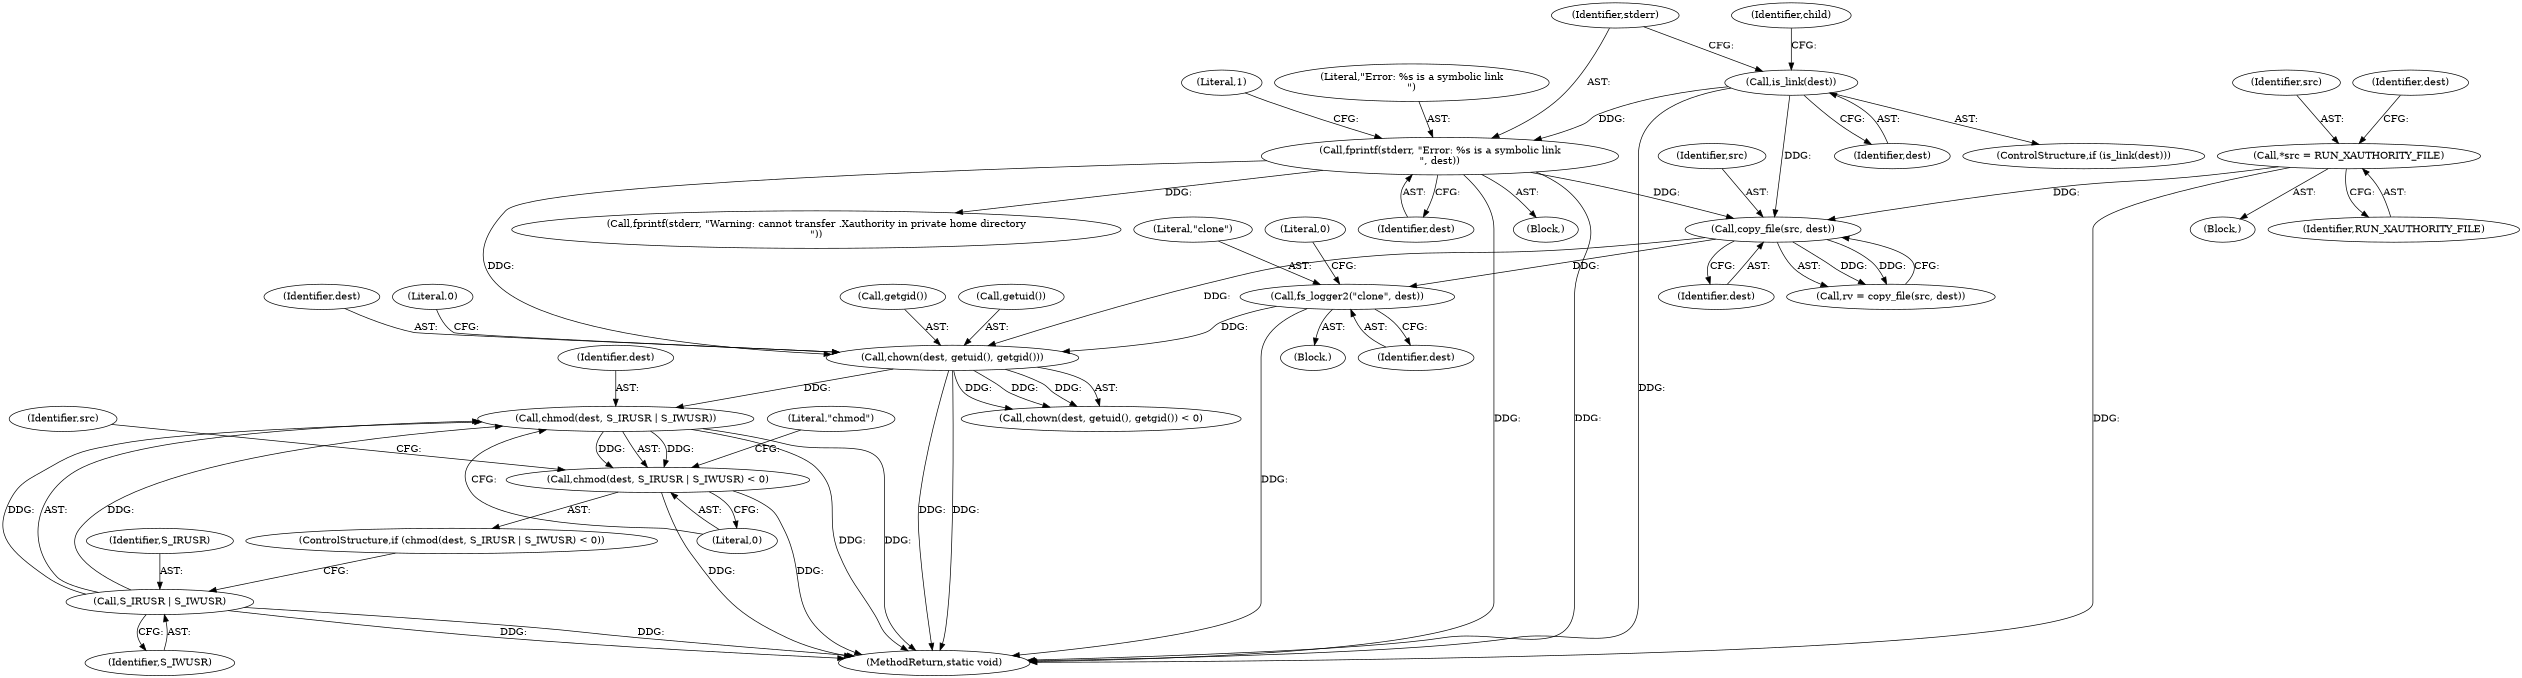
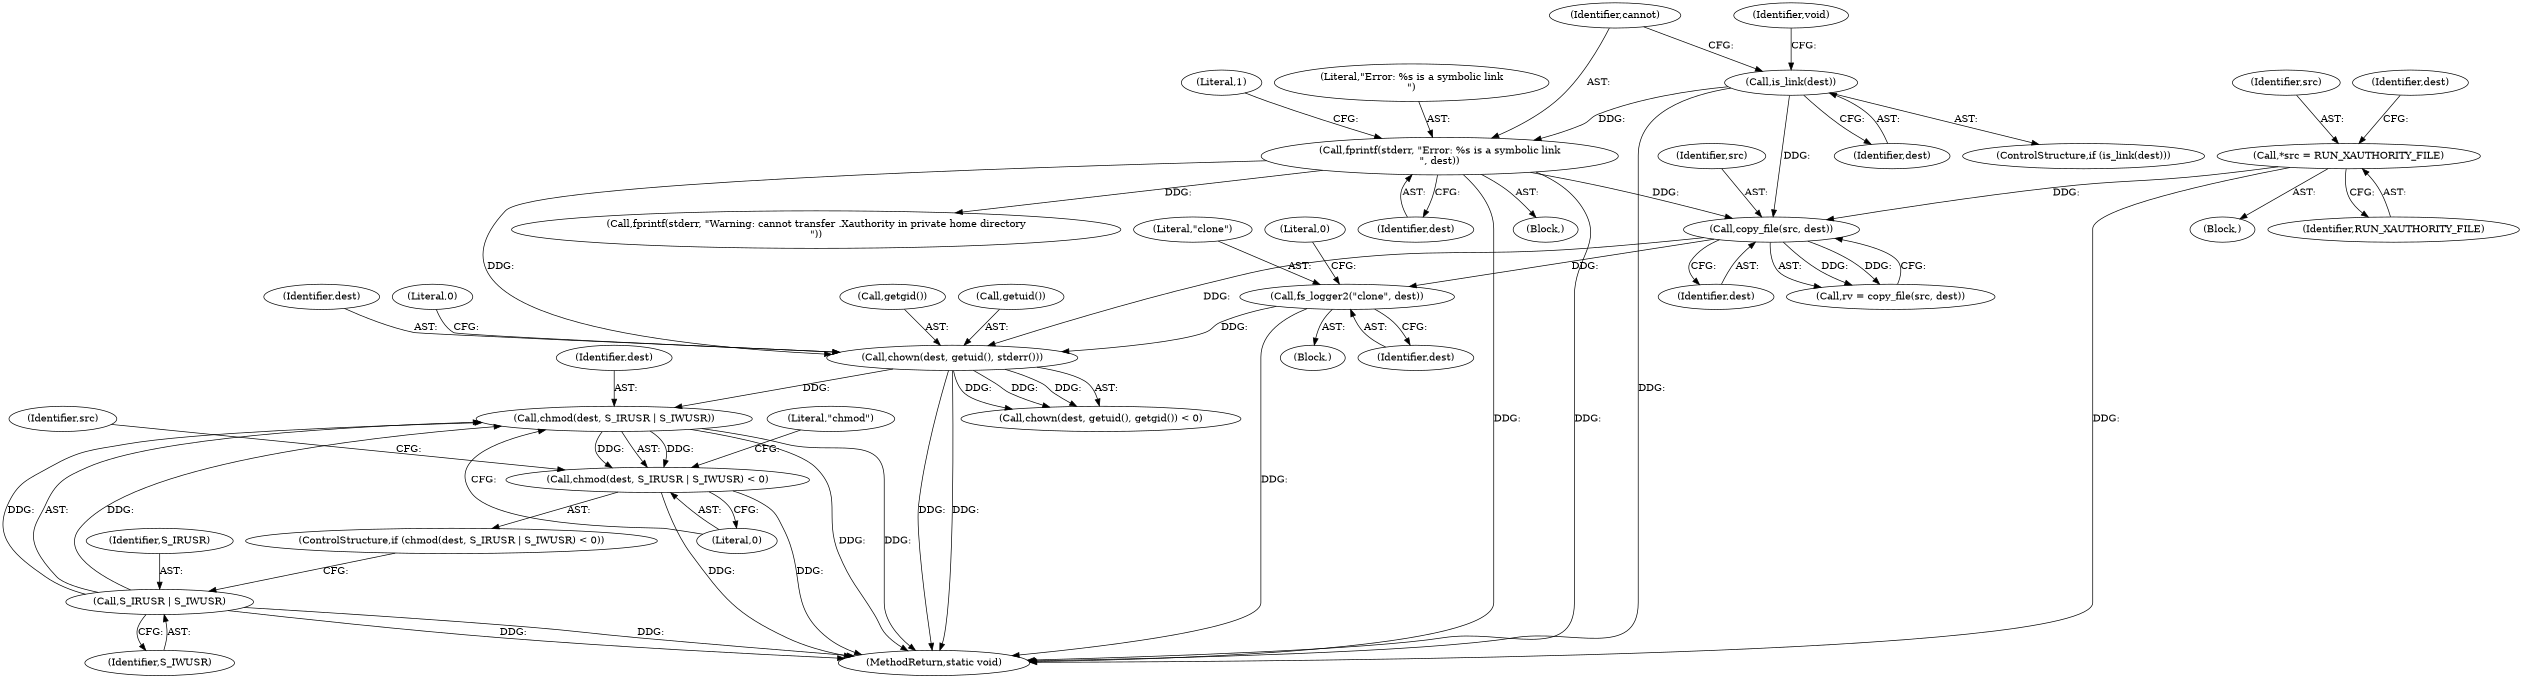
node "(Identifier,stderr)": label "(Identifier,stderr)" -> "(Identifier,cannot)"
node "(Identifier,child)": label "(Identifier,child)" -> "(Identifier,void)"
node "(Call,chown(dest, getuid(), getgid()))": label "(Call,chown(dest, getuid(), getgid()))" -> "(Call,chown(dest, getuid(), stderr()))"
